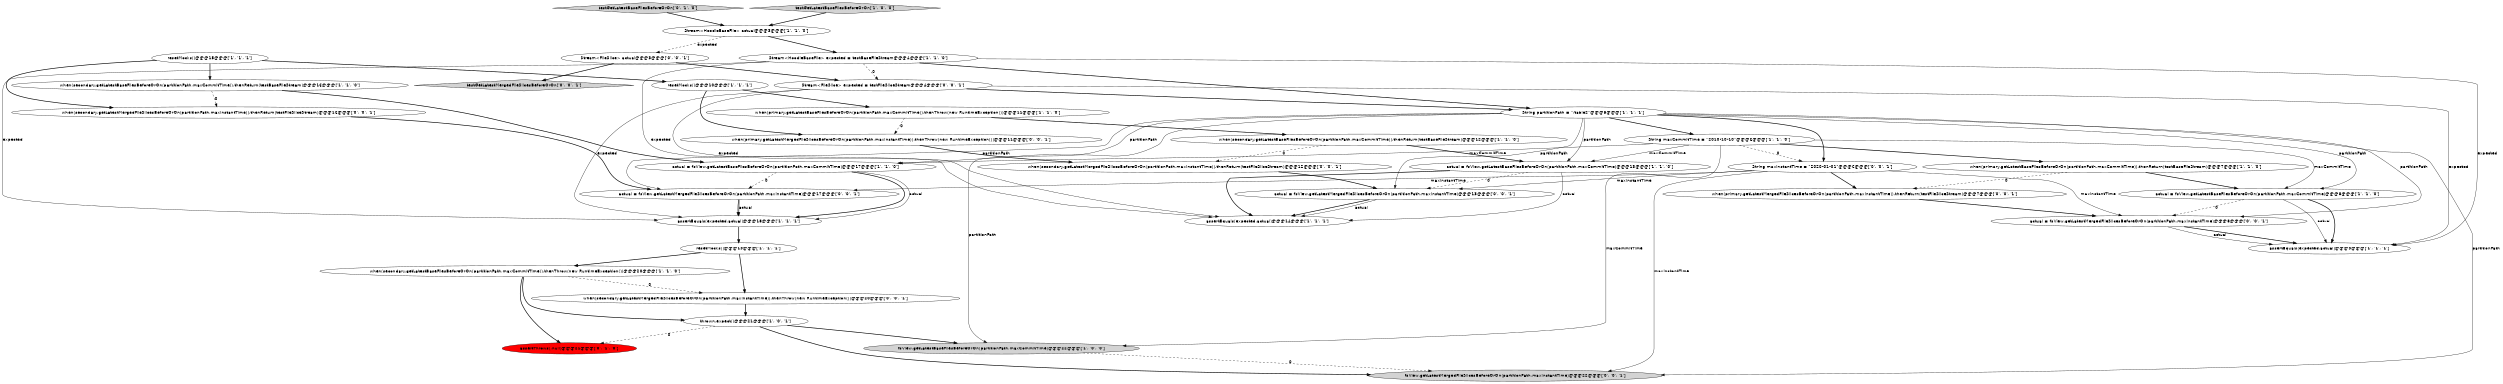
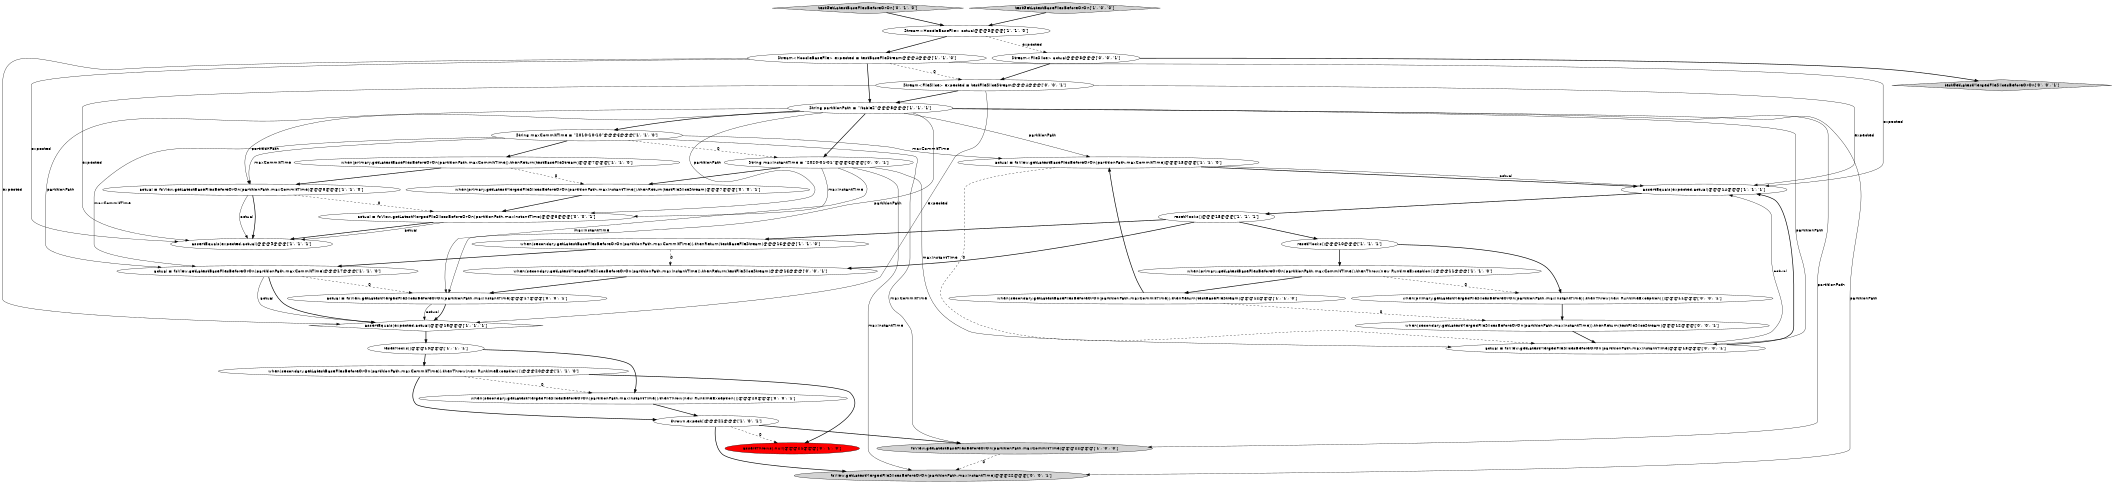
edge "assertEquals(expected,actual)@@@14@@@['1', '1', '1']" -> "resetMocks()@@@15@@@['1', '1', '1']": added
node "assertEquals(expected,actual)@@@18@@@['1', '1', '1']": shape ellipse -> diamond
